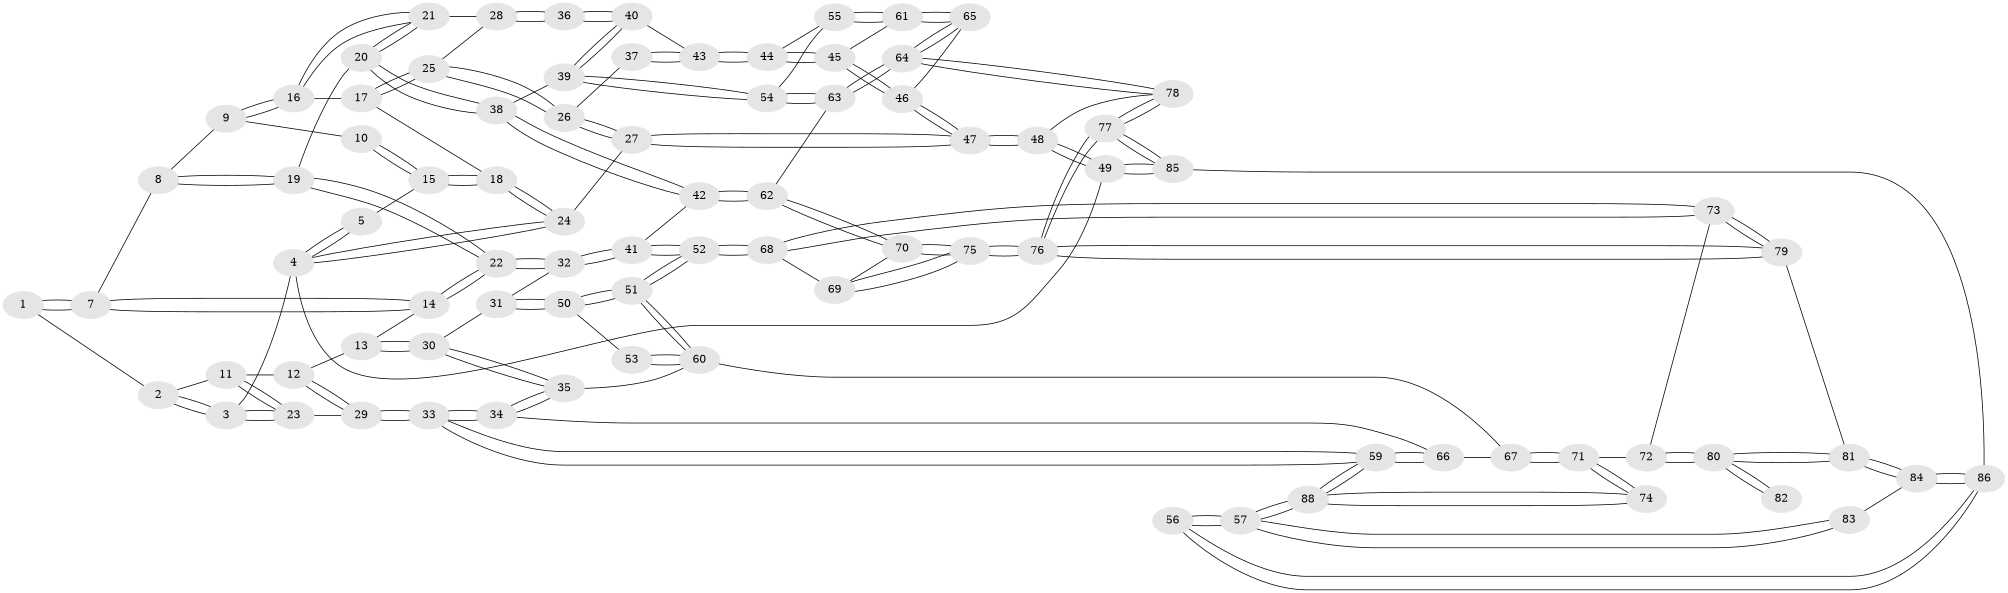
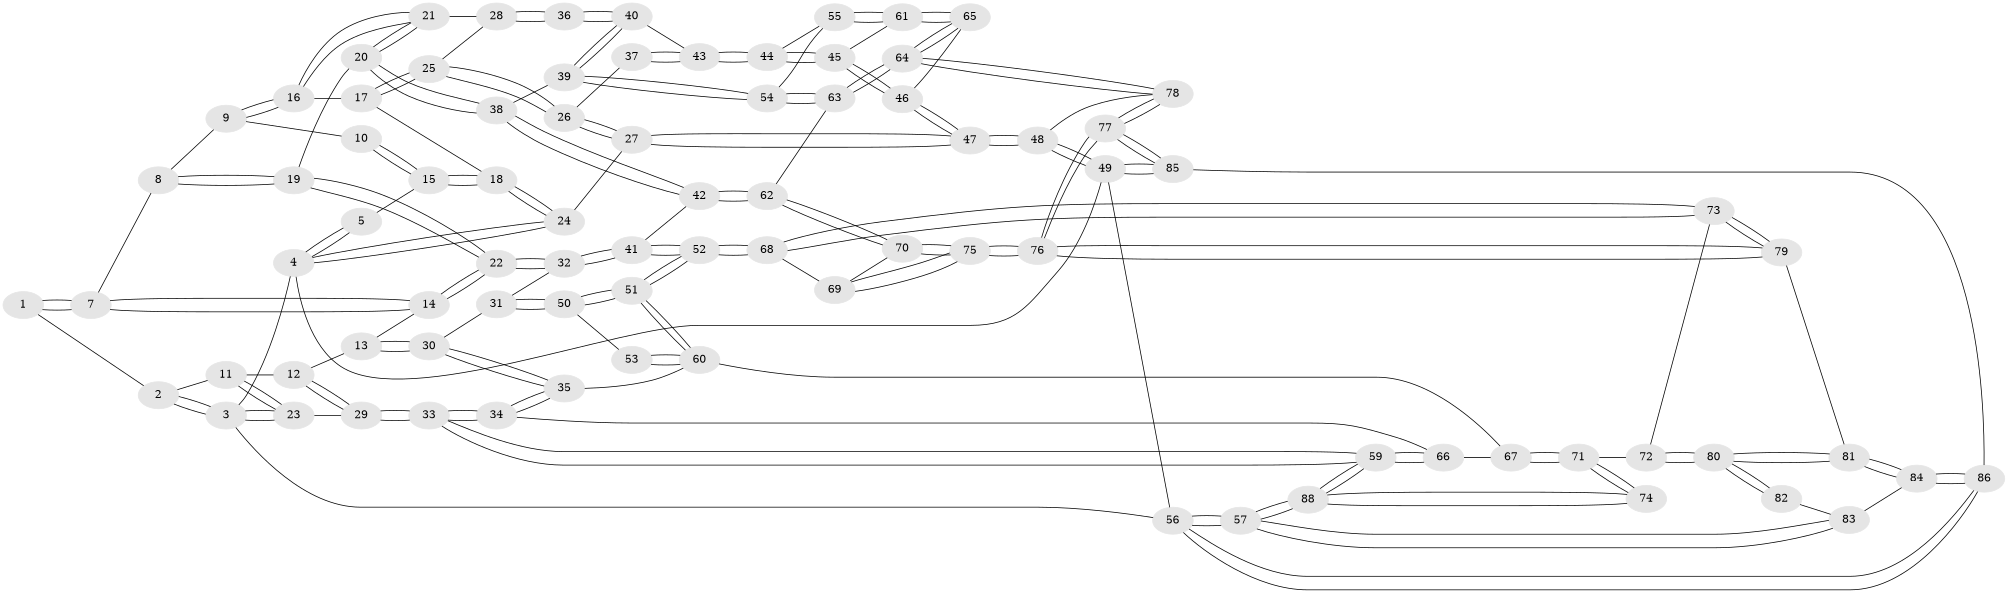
edge "49" -- "56": added
edge "3" -- "56": added
edge "82" -- "83": added
